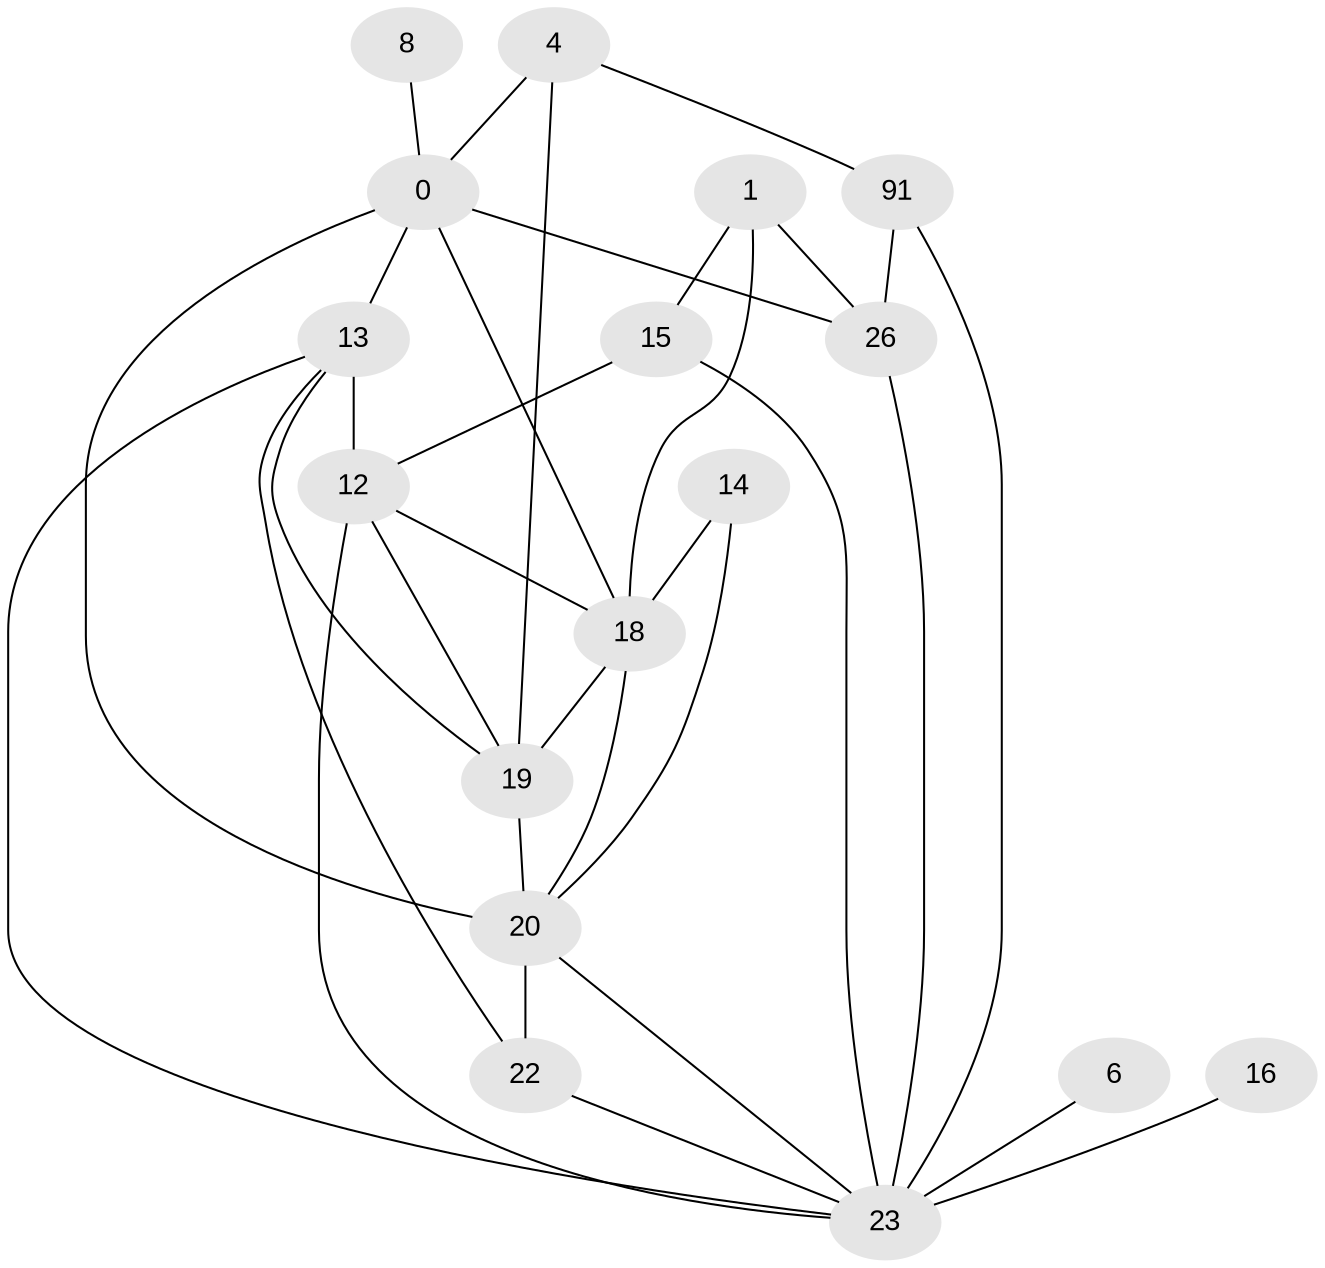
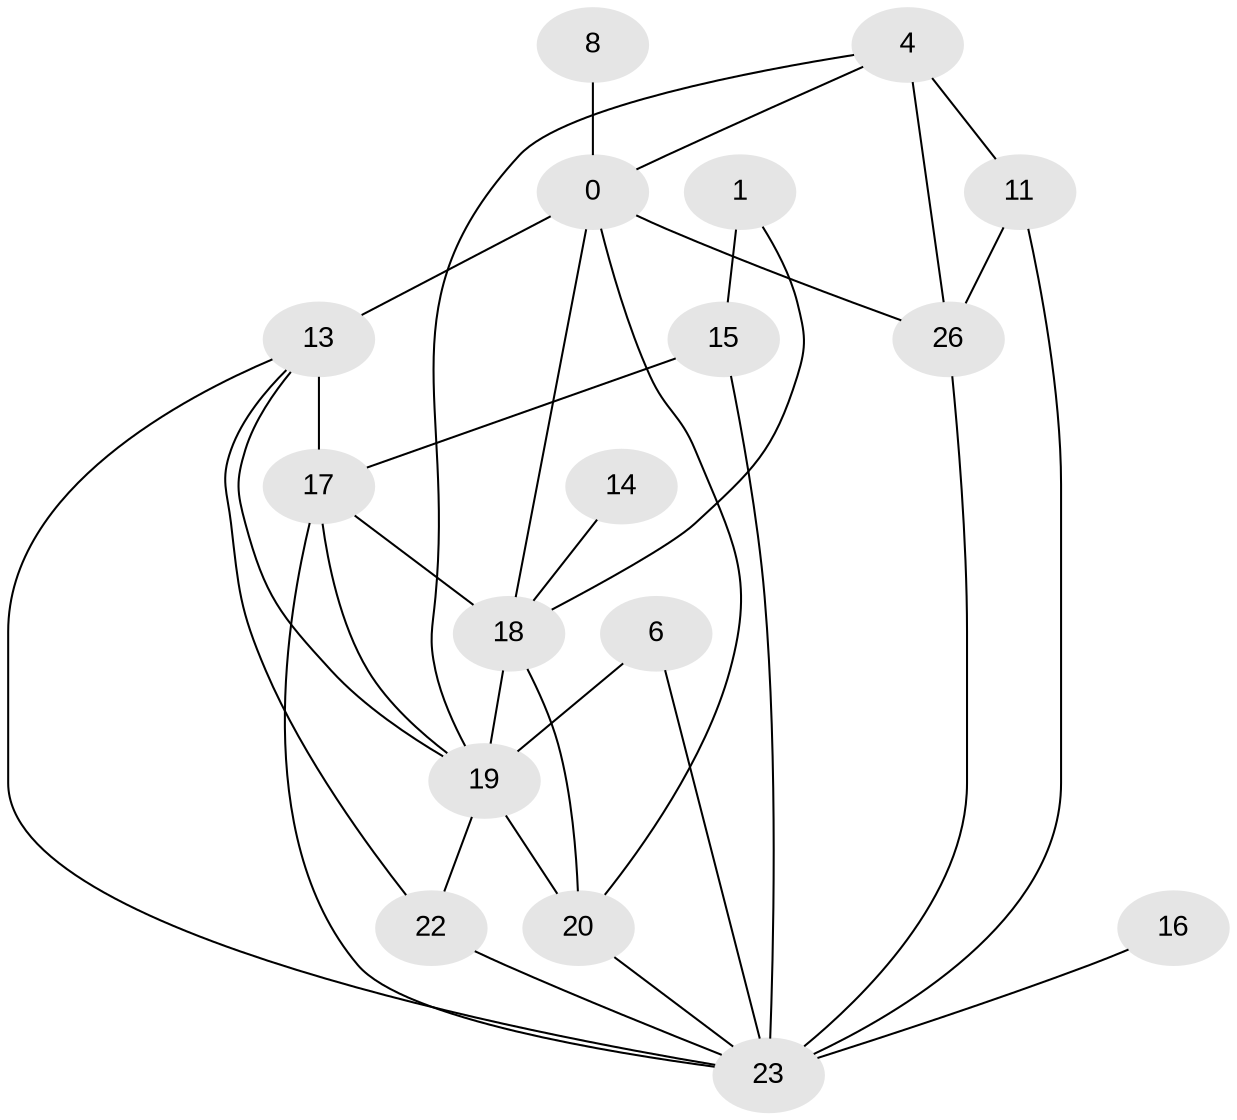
node "91": label "91" -> "11"
edge "1" -- "26": now "4" -- "26"
node "12": label "12" -> "17"
edge "6" -- "19": added
edge "14" -- "20": removed
edge "20" -- "22": now "19" -- "22"
